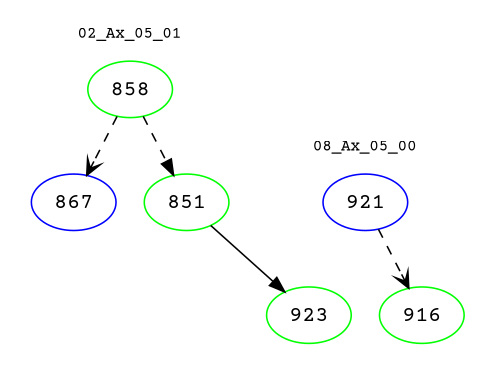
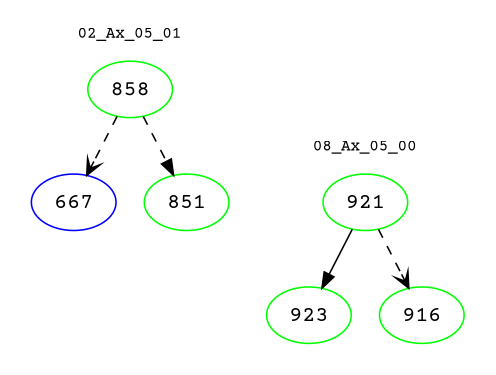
node "867": label "867" -> "667"
node "921": color blue -> green
edge "851" -> "923": now "921" -> "923"
